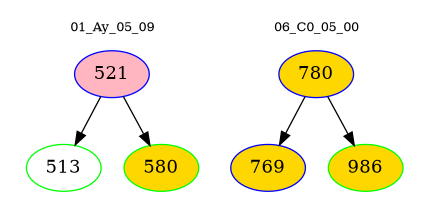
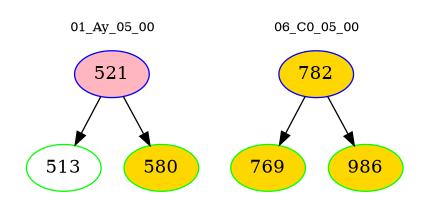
cluster "01_Ay_05_09": label "01_Ay_05_09" -> "01_Ay_05_00"
node "780": label "780" -> "782"
node "769": color blue -> green
